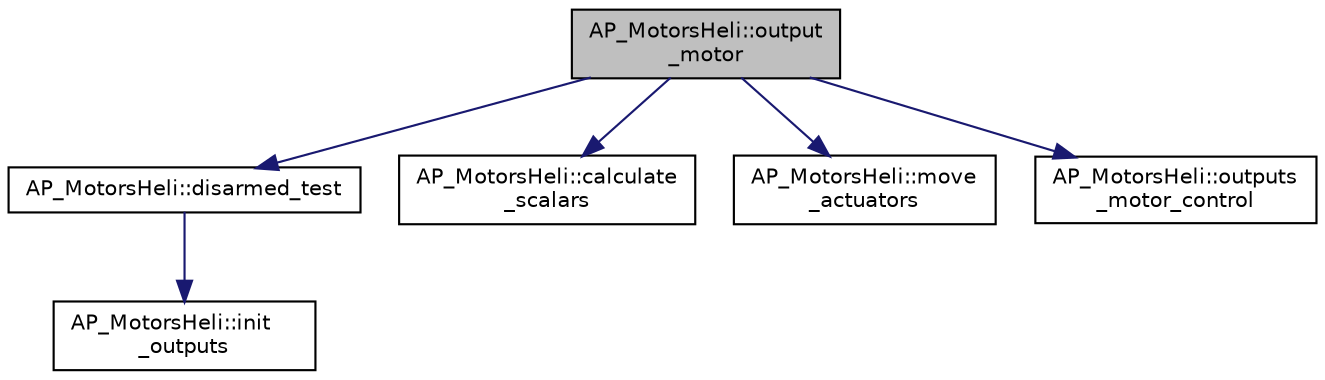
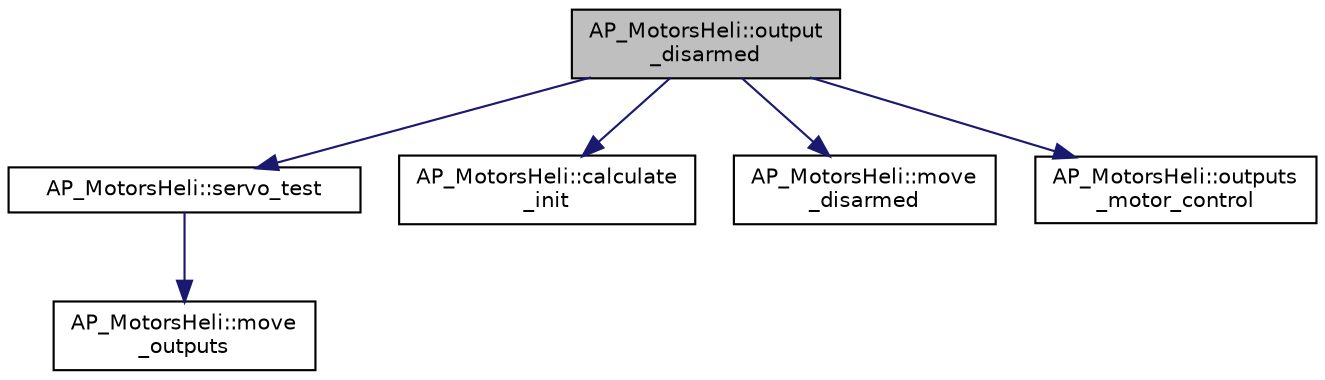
node "AP_MotorsHeli::output _motor": label "AP_MotorsHeli::output _motor" -> "AP_MotorsHeli::output _disarmed"
node "AP_MotorsHeli::disarmed_test": label "AP_MotorsHeli::disarmed_test" -> "AP_MotorsHeli::servo_test"
node "AP_MotorsHeli::calculate _scalars": label "AP_MotorsHeli::calculate _scalars" -> "AP_MotorsHeli::calculate _init"
node "AP_MotorsHeli::move _actuators": label "AP_MotorsHeli::move _actuators" -> "AP_MotorsHeli::move _disarmed"
node "AP_MotorsHeli::init _outputs": label "AP_MotorsHeli::init _outputs" -> "AP_MotorsHeli::move _outputs"
